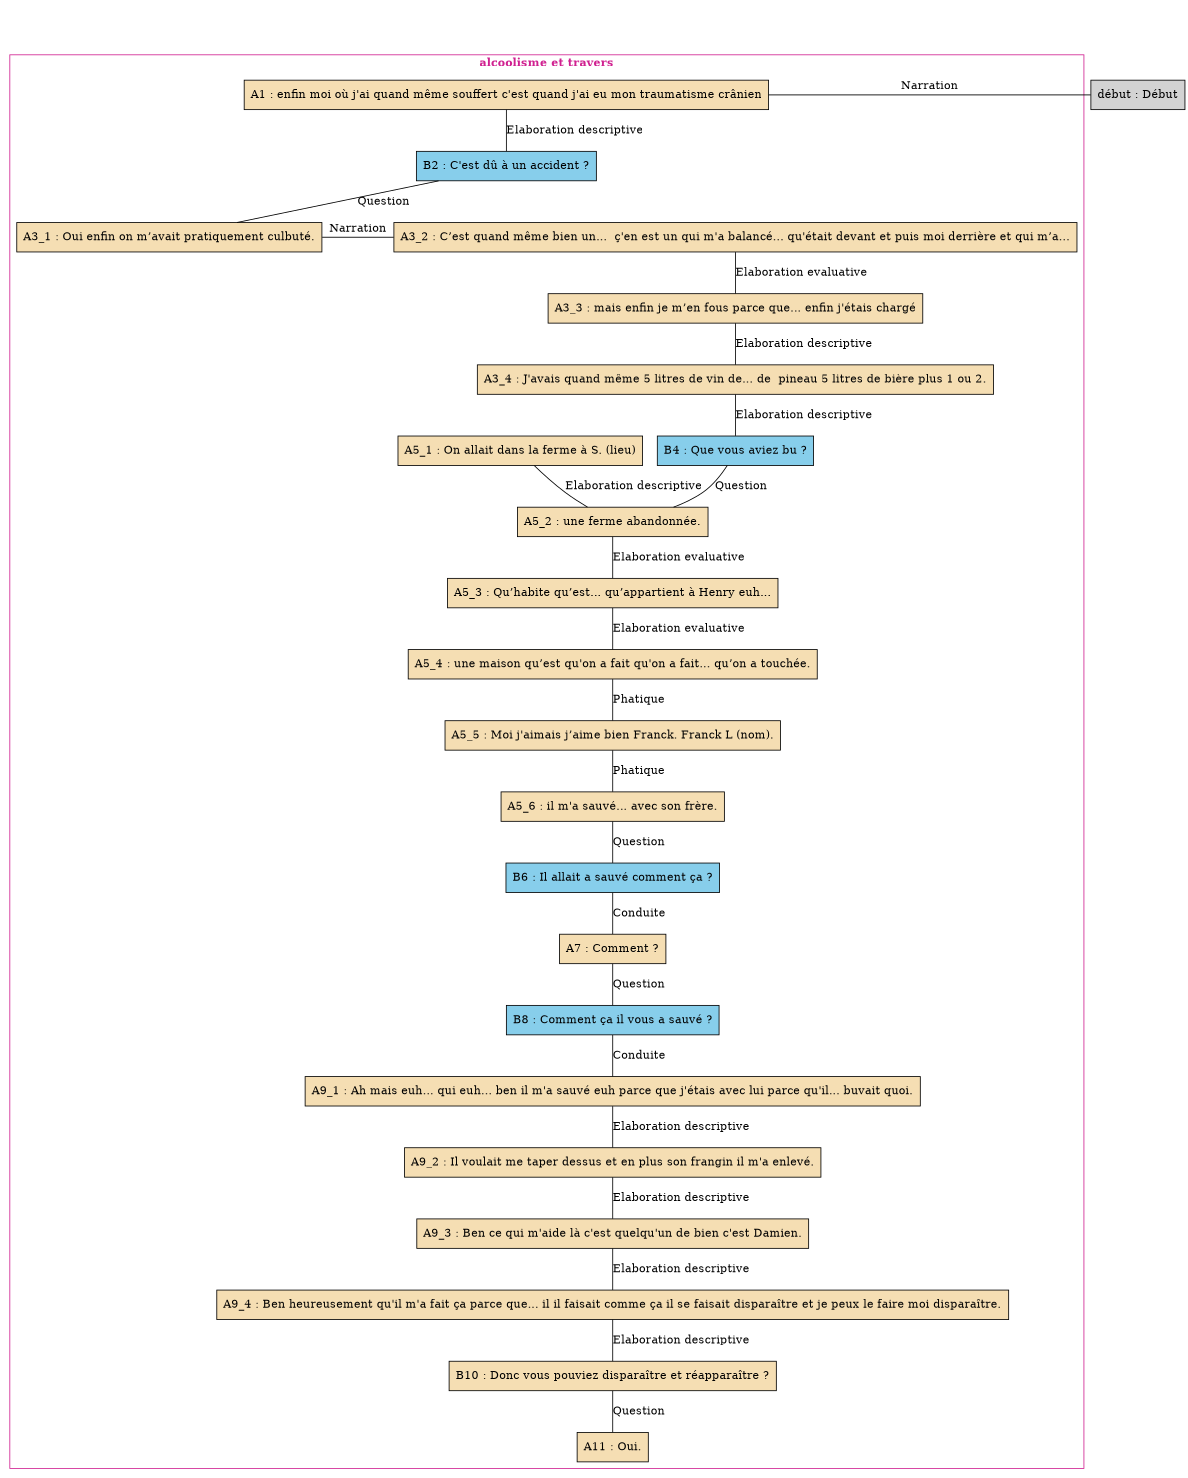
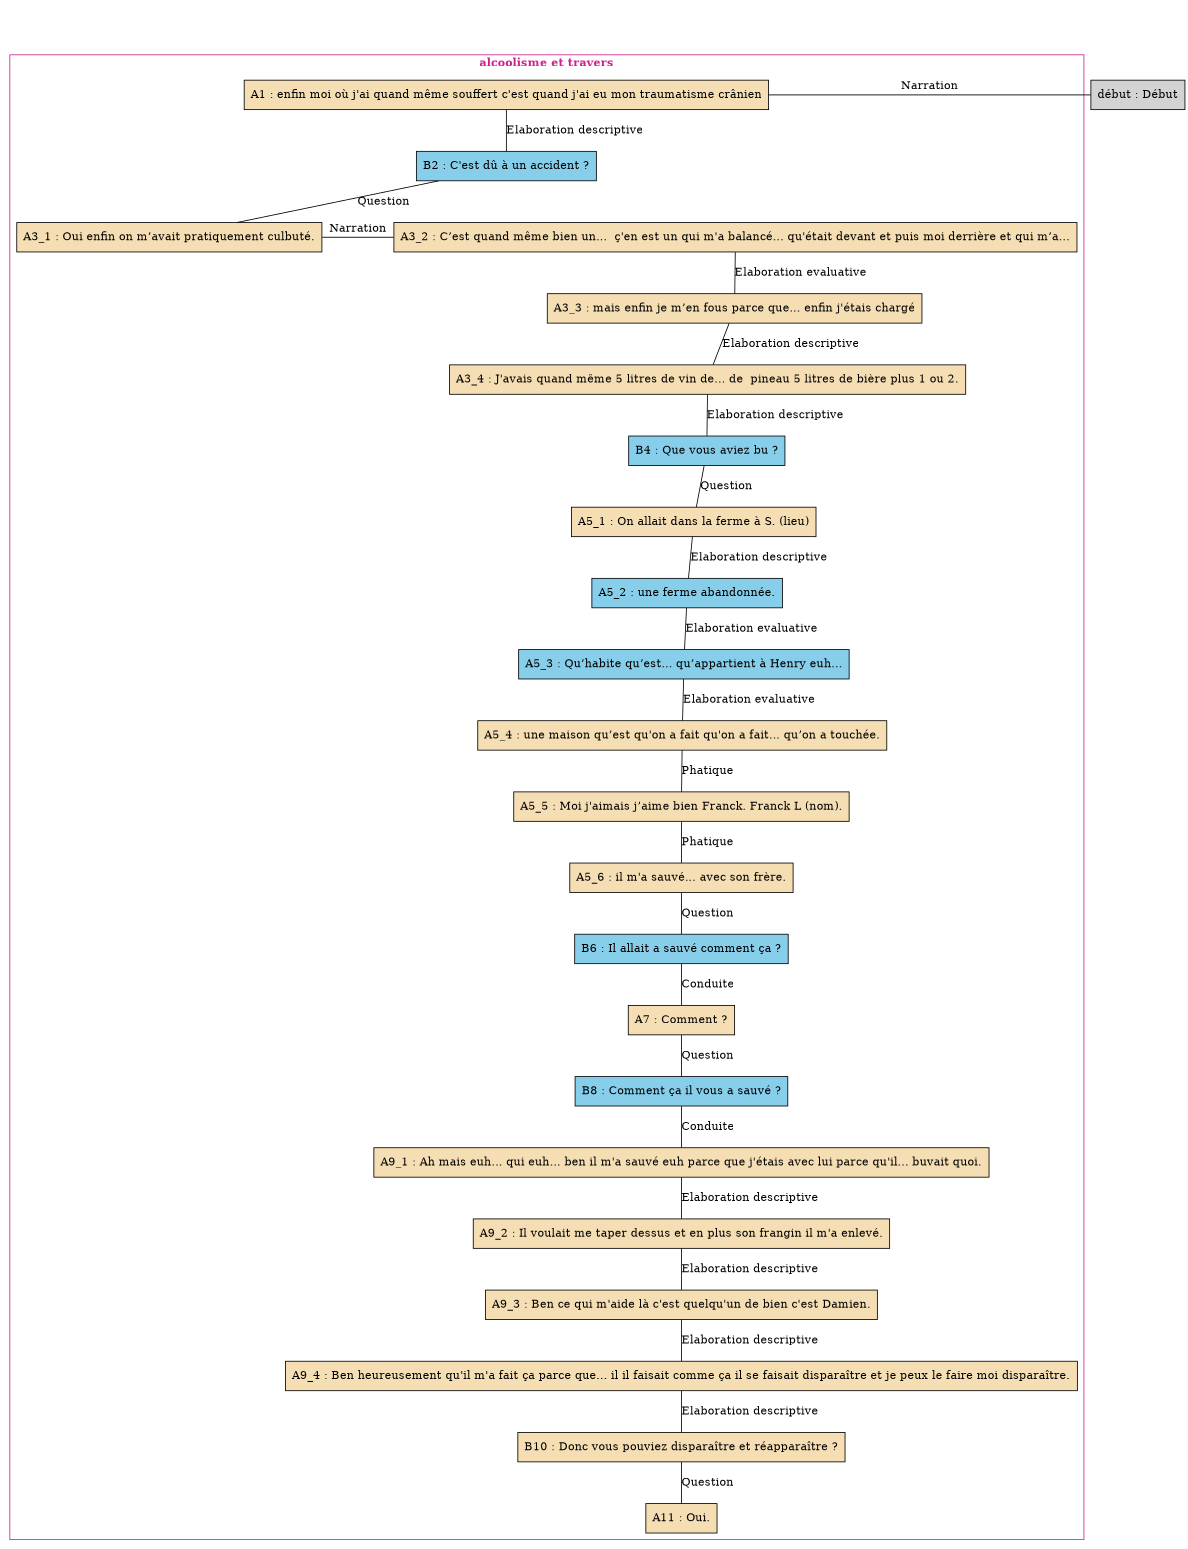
edge "B4 : Que vous aviez bu ?" -- "A5_2 : une ferme abandonnée.": now "B4 : Que vous aviez bu ?" -- "A5_1 : On allait dans la ferme à S. (lieu)"
node "A5_2 : une ferme abandonnée.": fillcolor wheat -> skyblue
node "A5_3 : Qu’habite qu’est... qu’appartient à Henry euh...": fillcolor wheat -> skyblue
